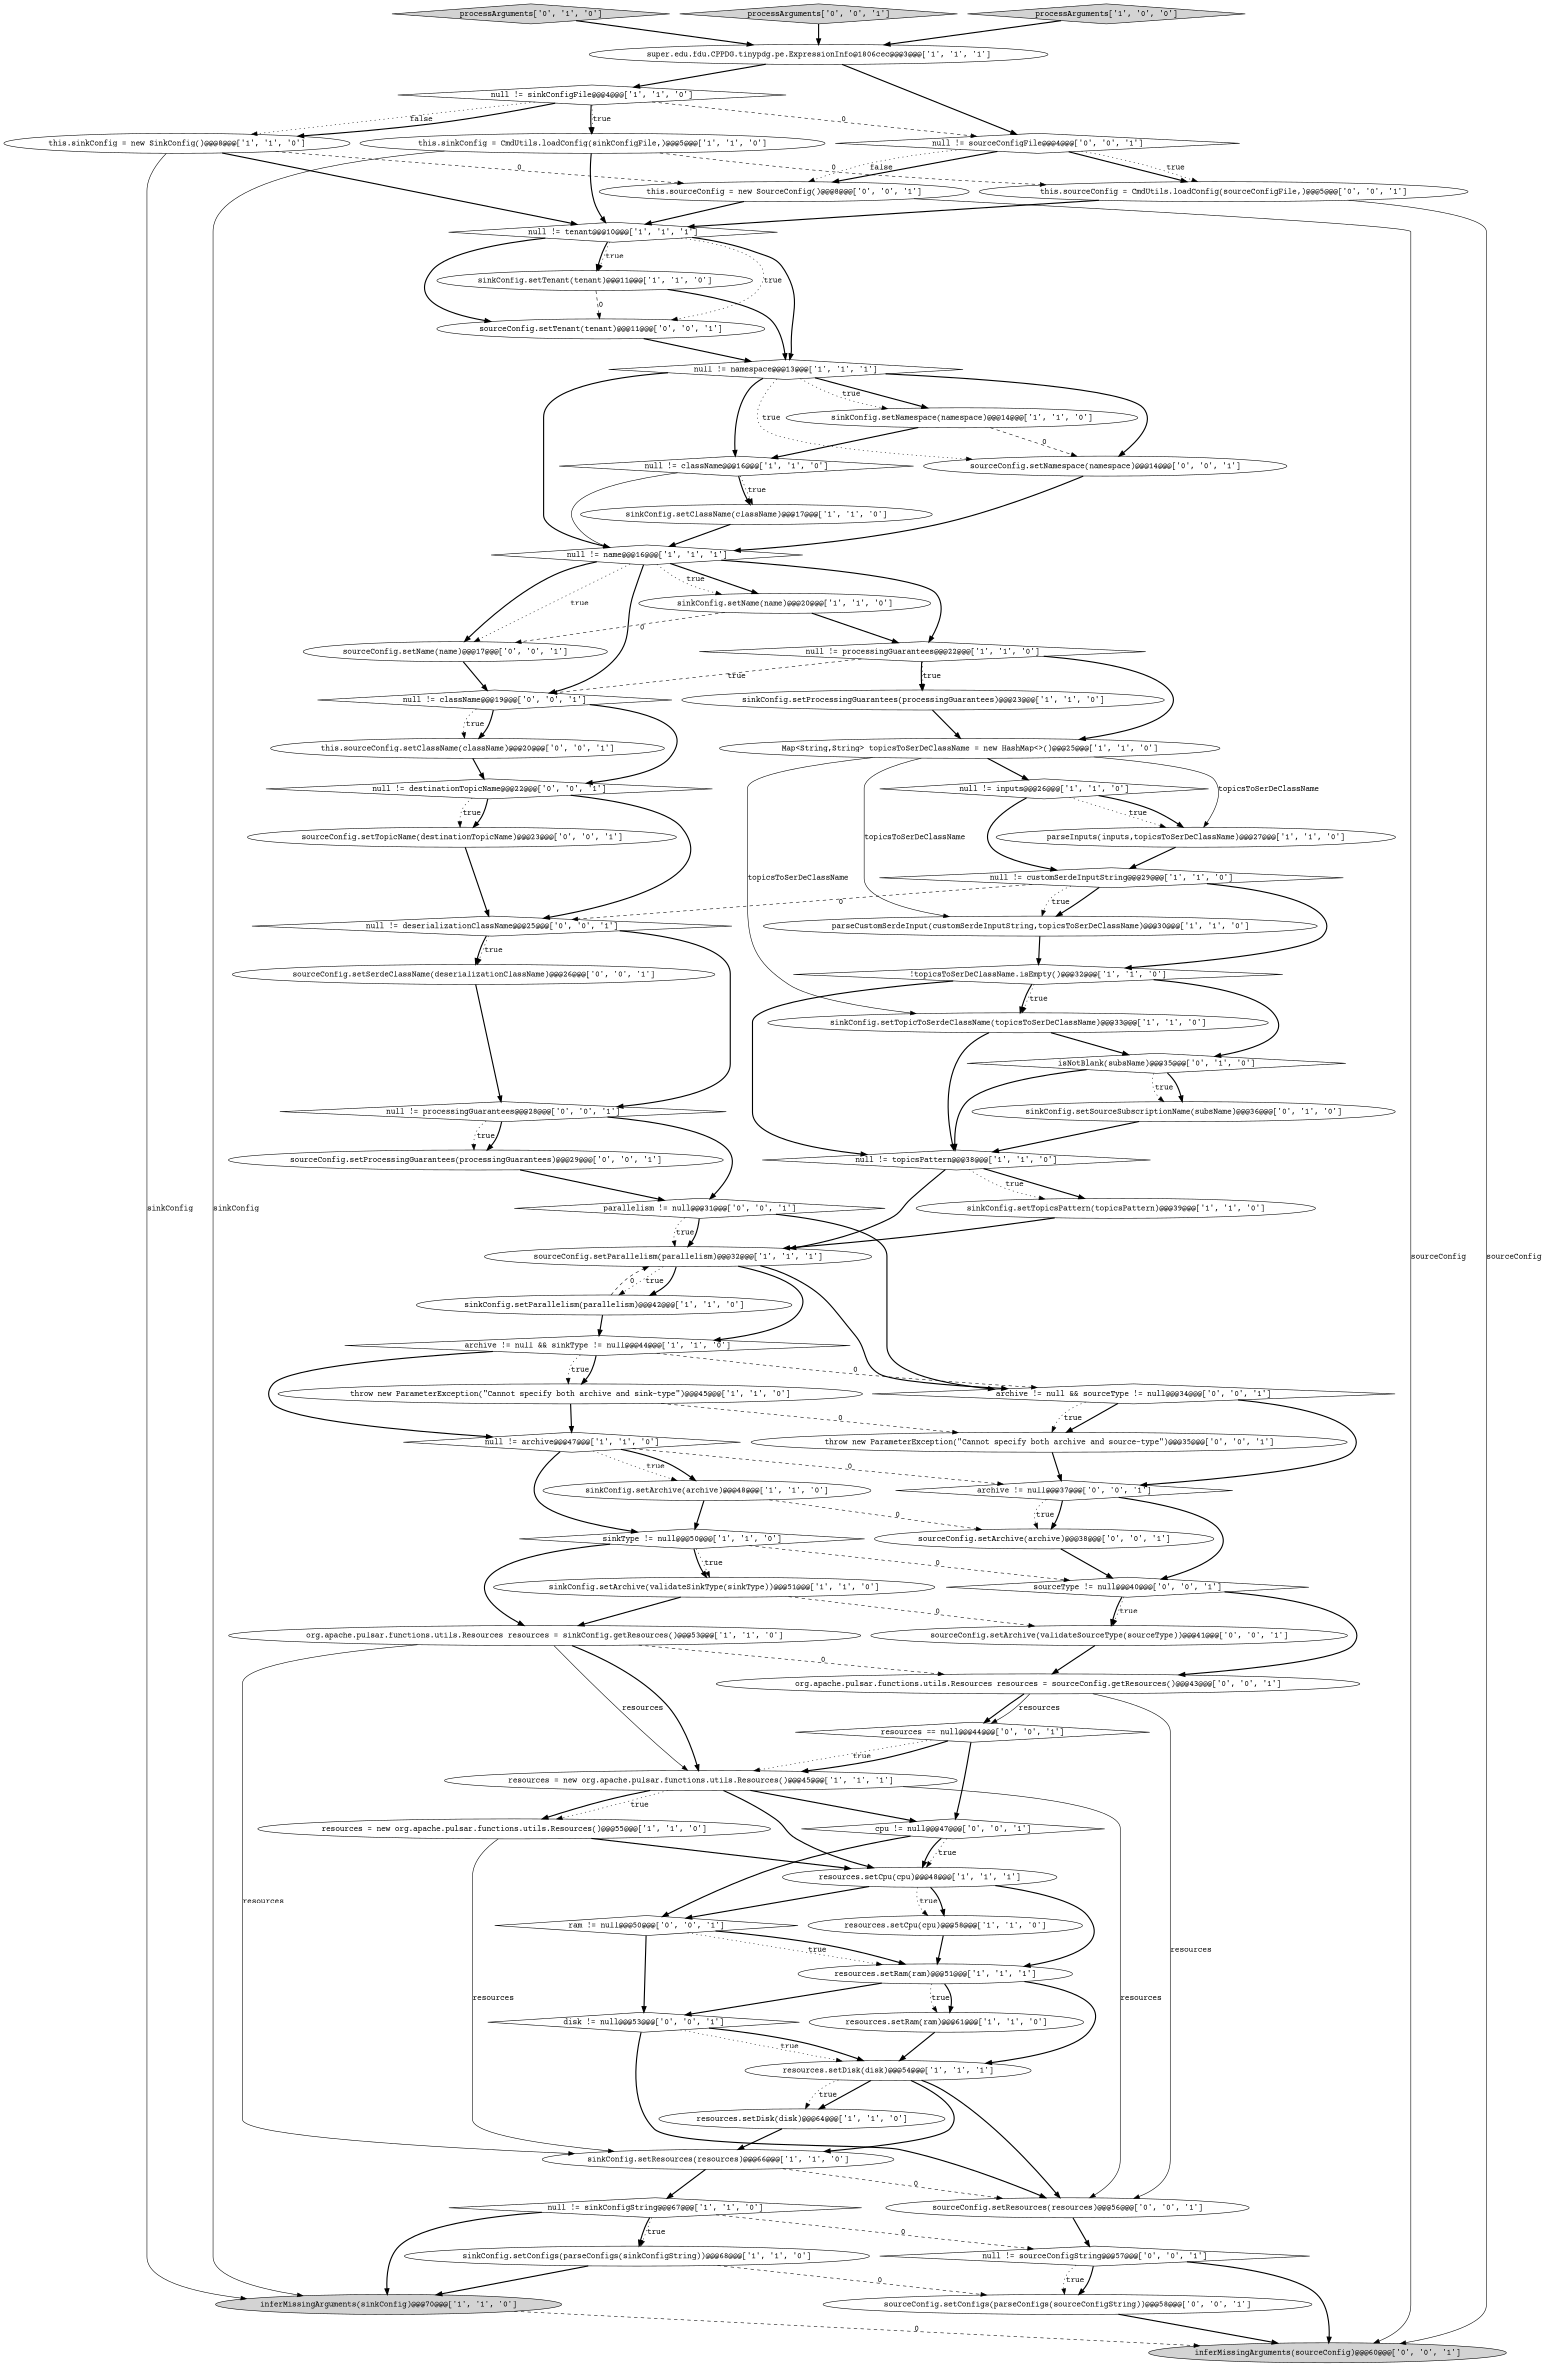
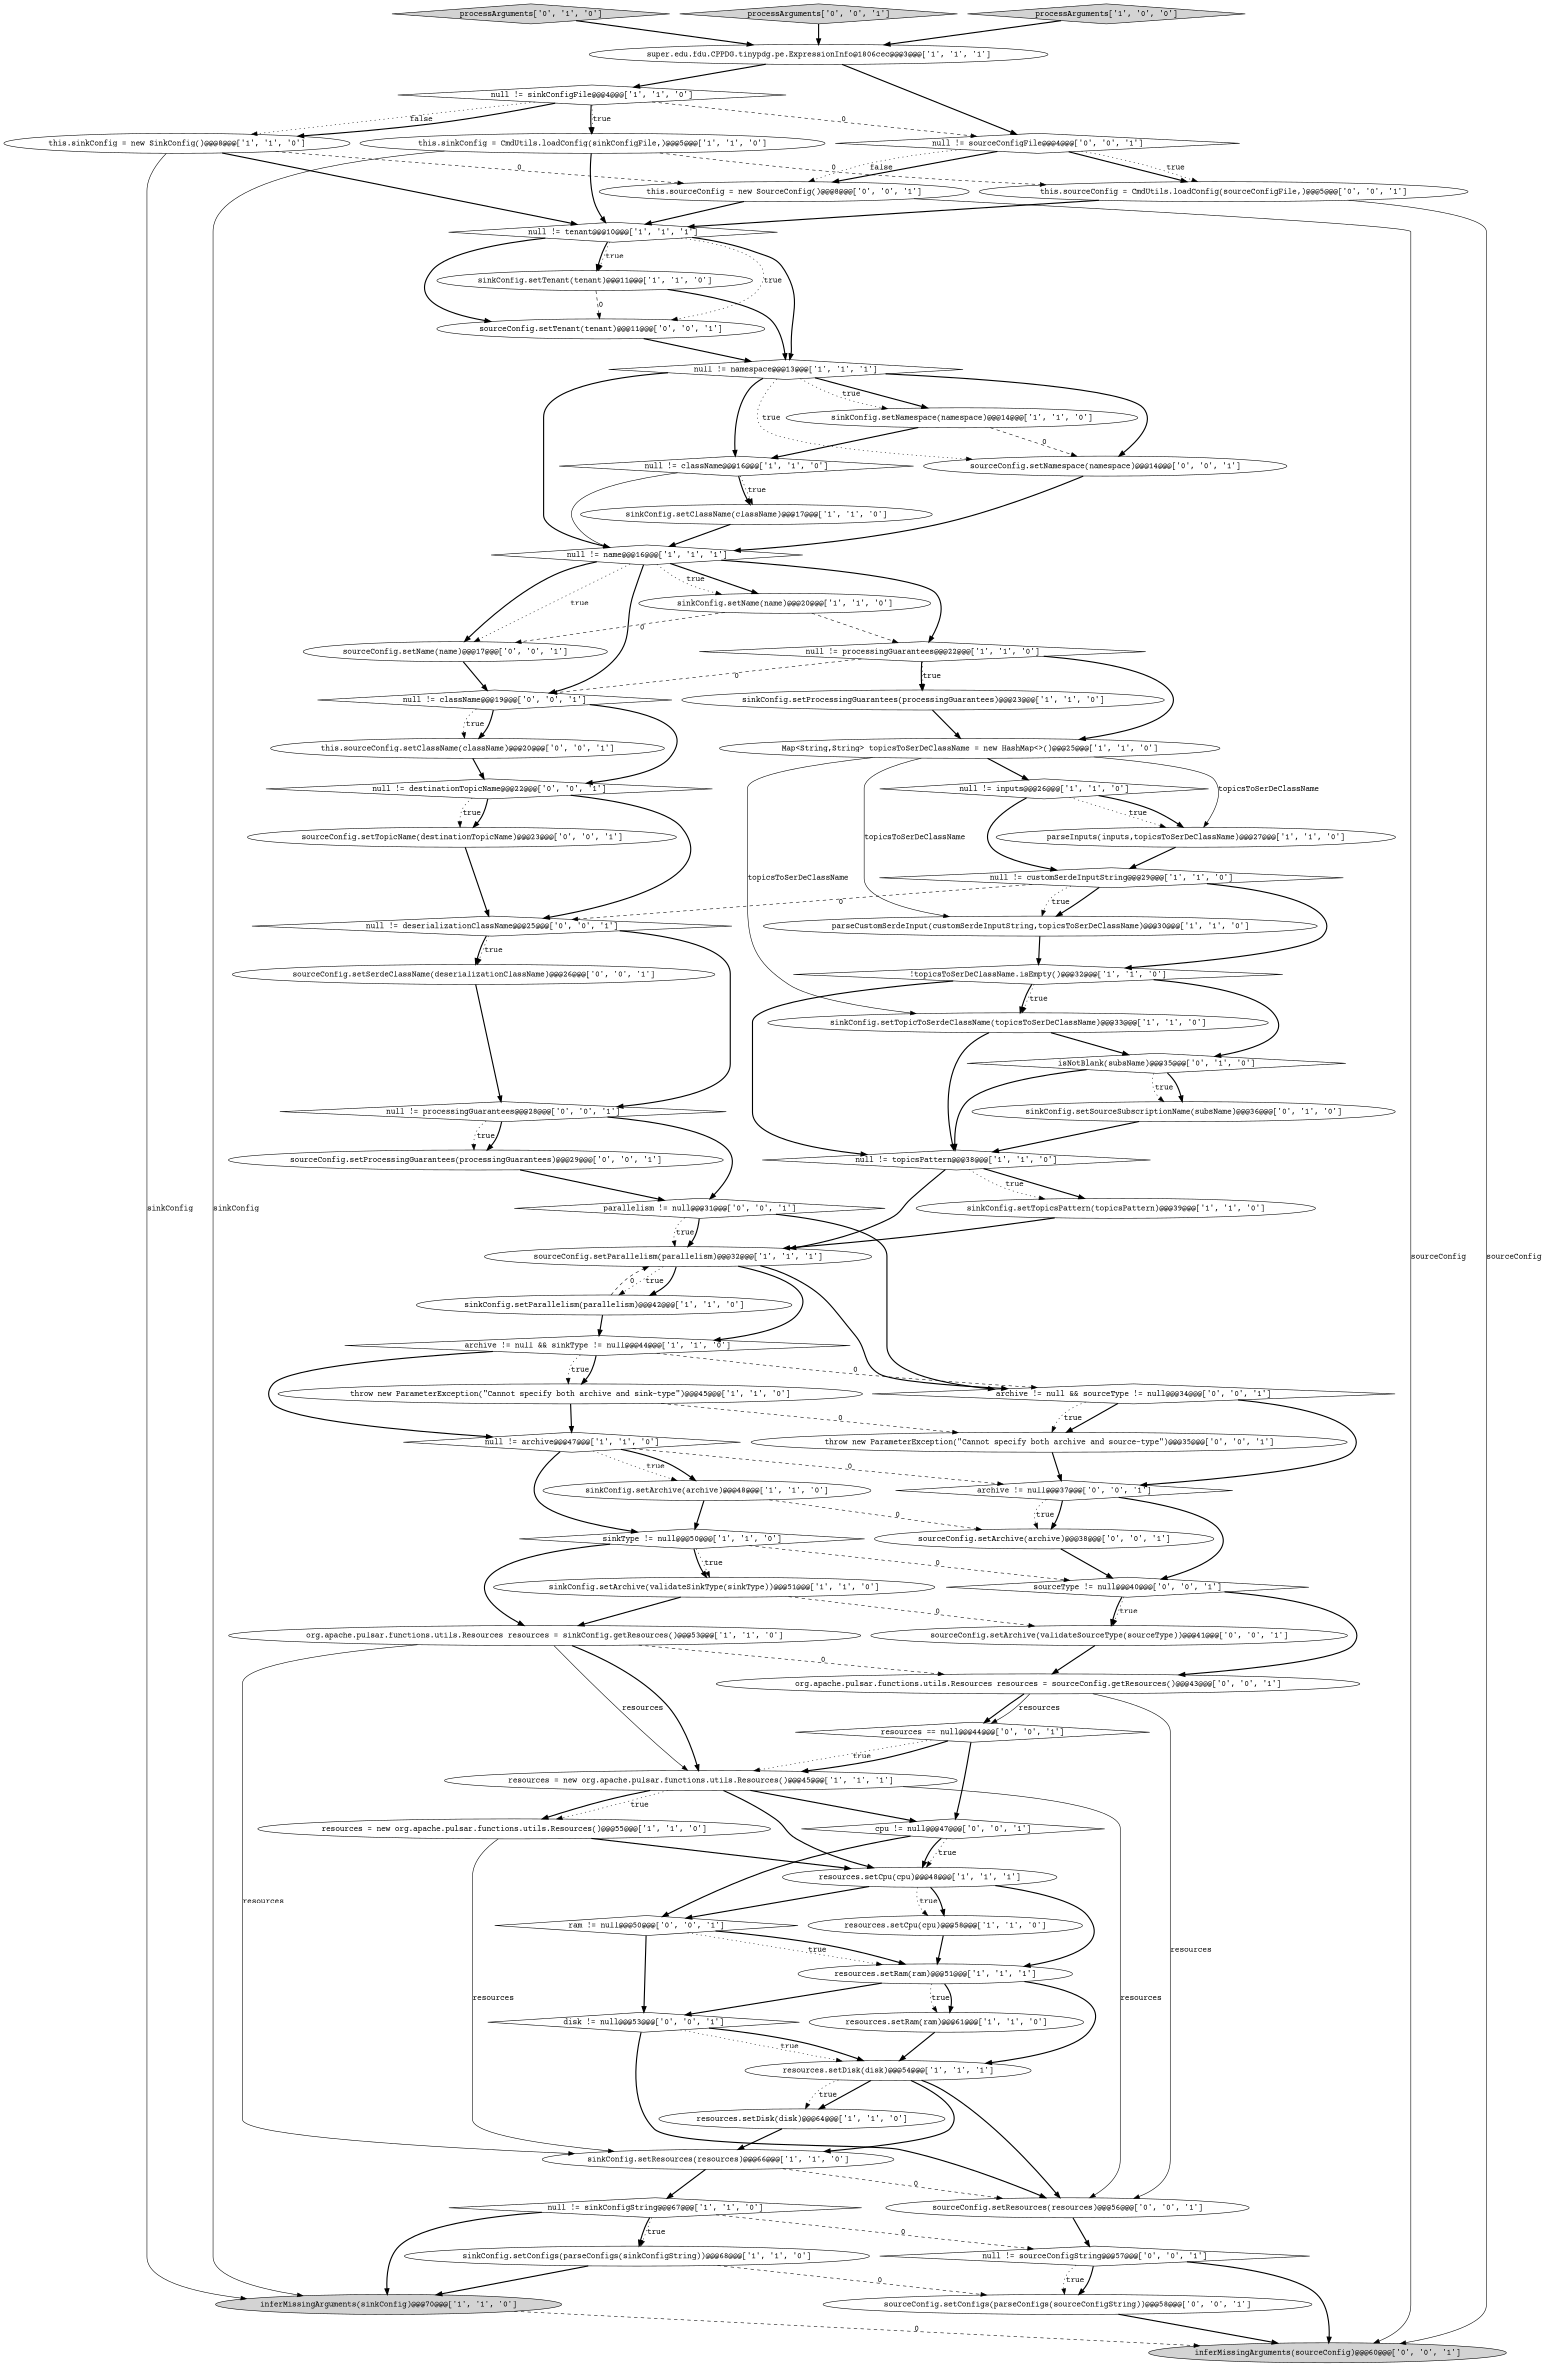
edge "sinkConfig.setName(name)@@@20@@@['1', '1', '0']" -> "null != processingGuarantees@@@22@@@['1', '1', '0']": style bold -> dashed
edge "null != processingGuarantees@@@22@@@['1', '1', '0']" -> "null != className@@@19@@@['0', '0', '1']": label "true" -> "0"
